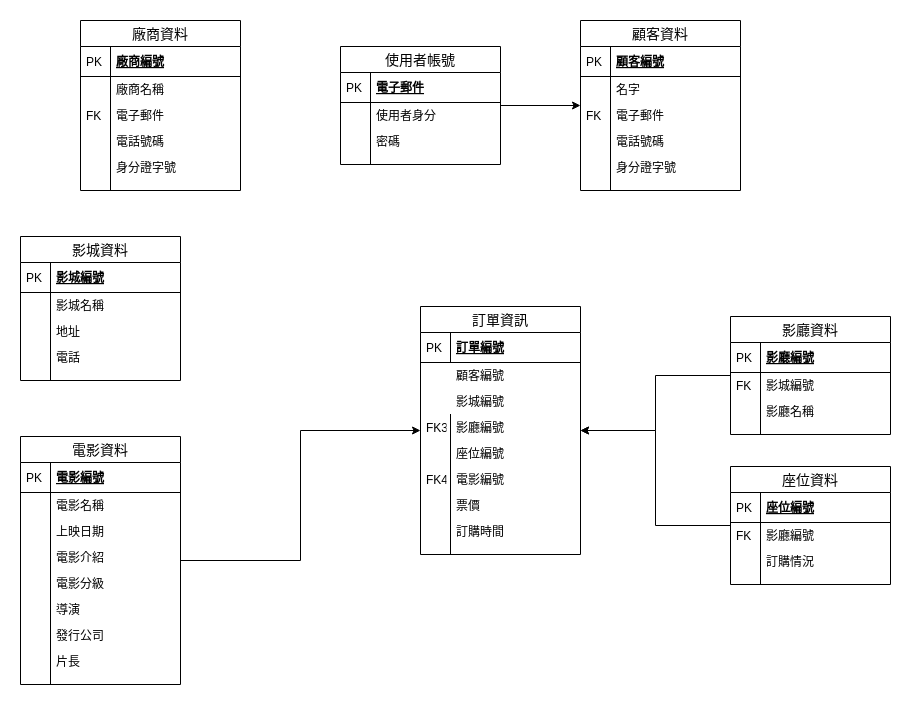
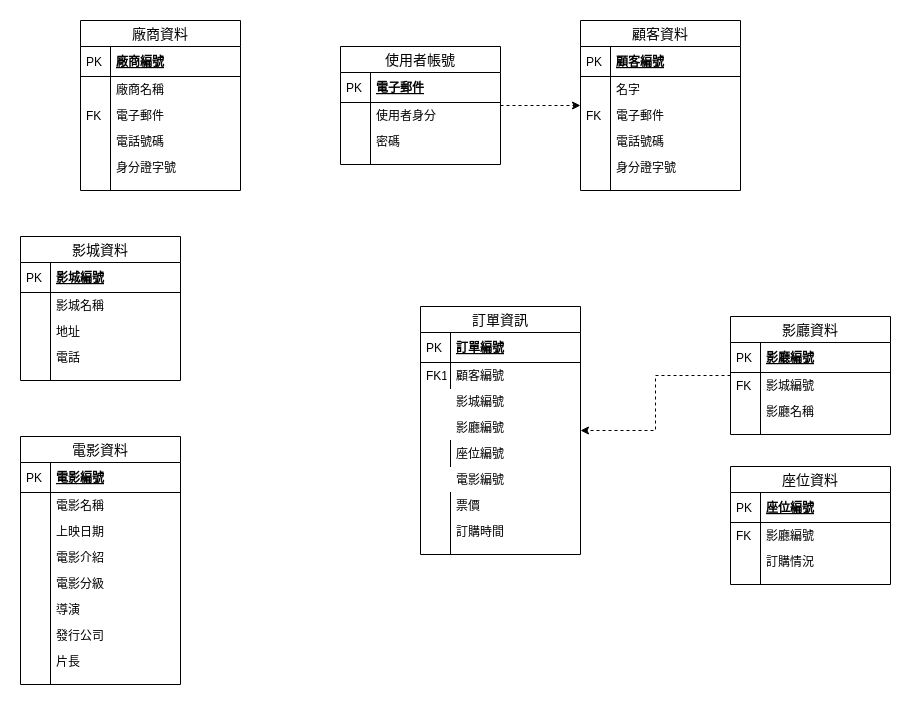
edge "使用者帳號" -> "顧客資料": style solid -> dashed
node "FK1": added
edge "影廳資料" -> "訂單資訊": style solid -> dashed
node "FK3": removed
node "FK4": removed
edge "電影資料" -> "訂單資訊": removed
edge "座位資料" -> "訂單資訊": removed
